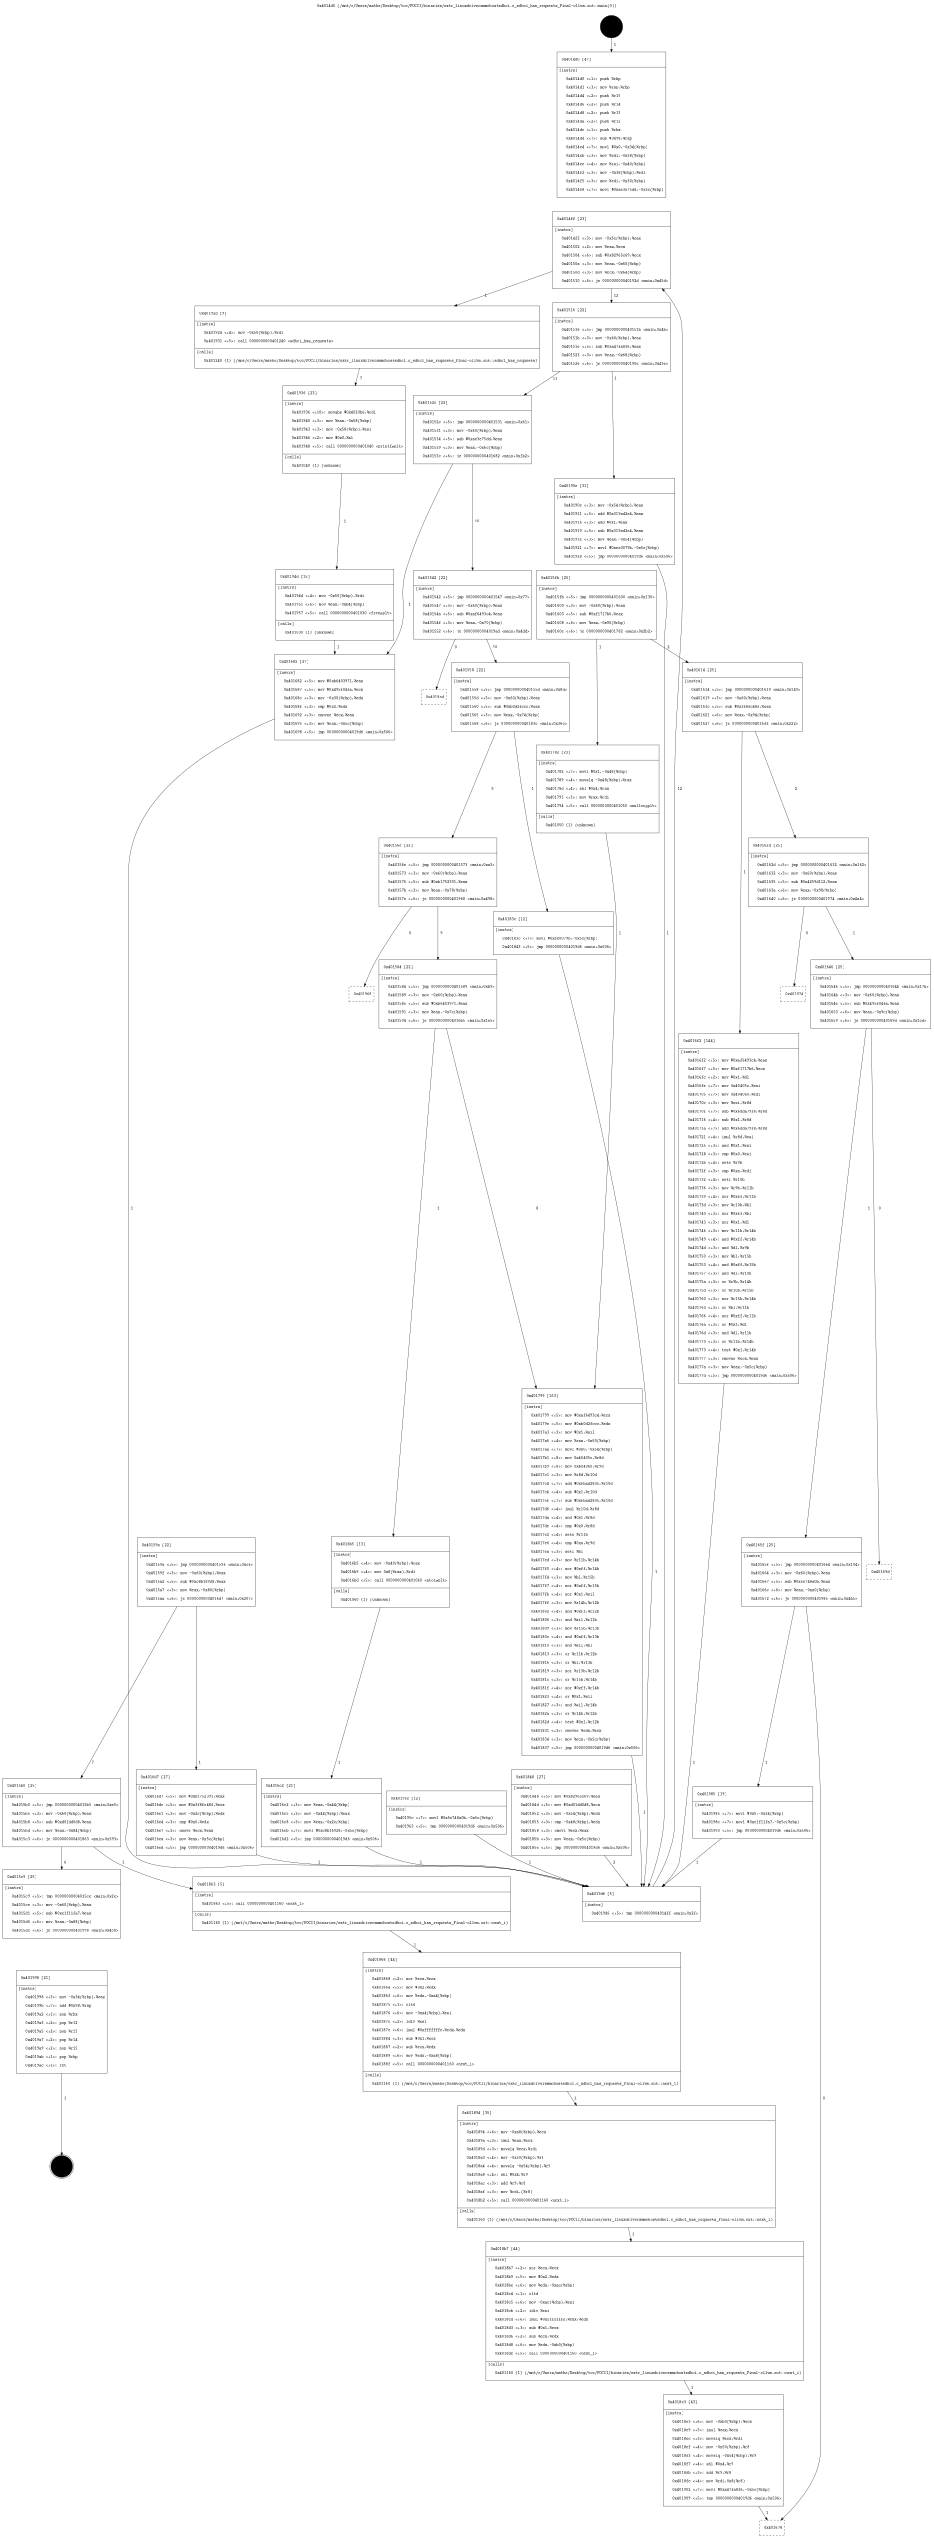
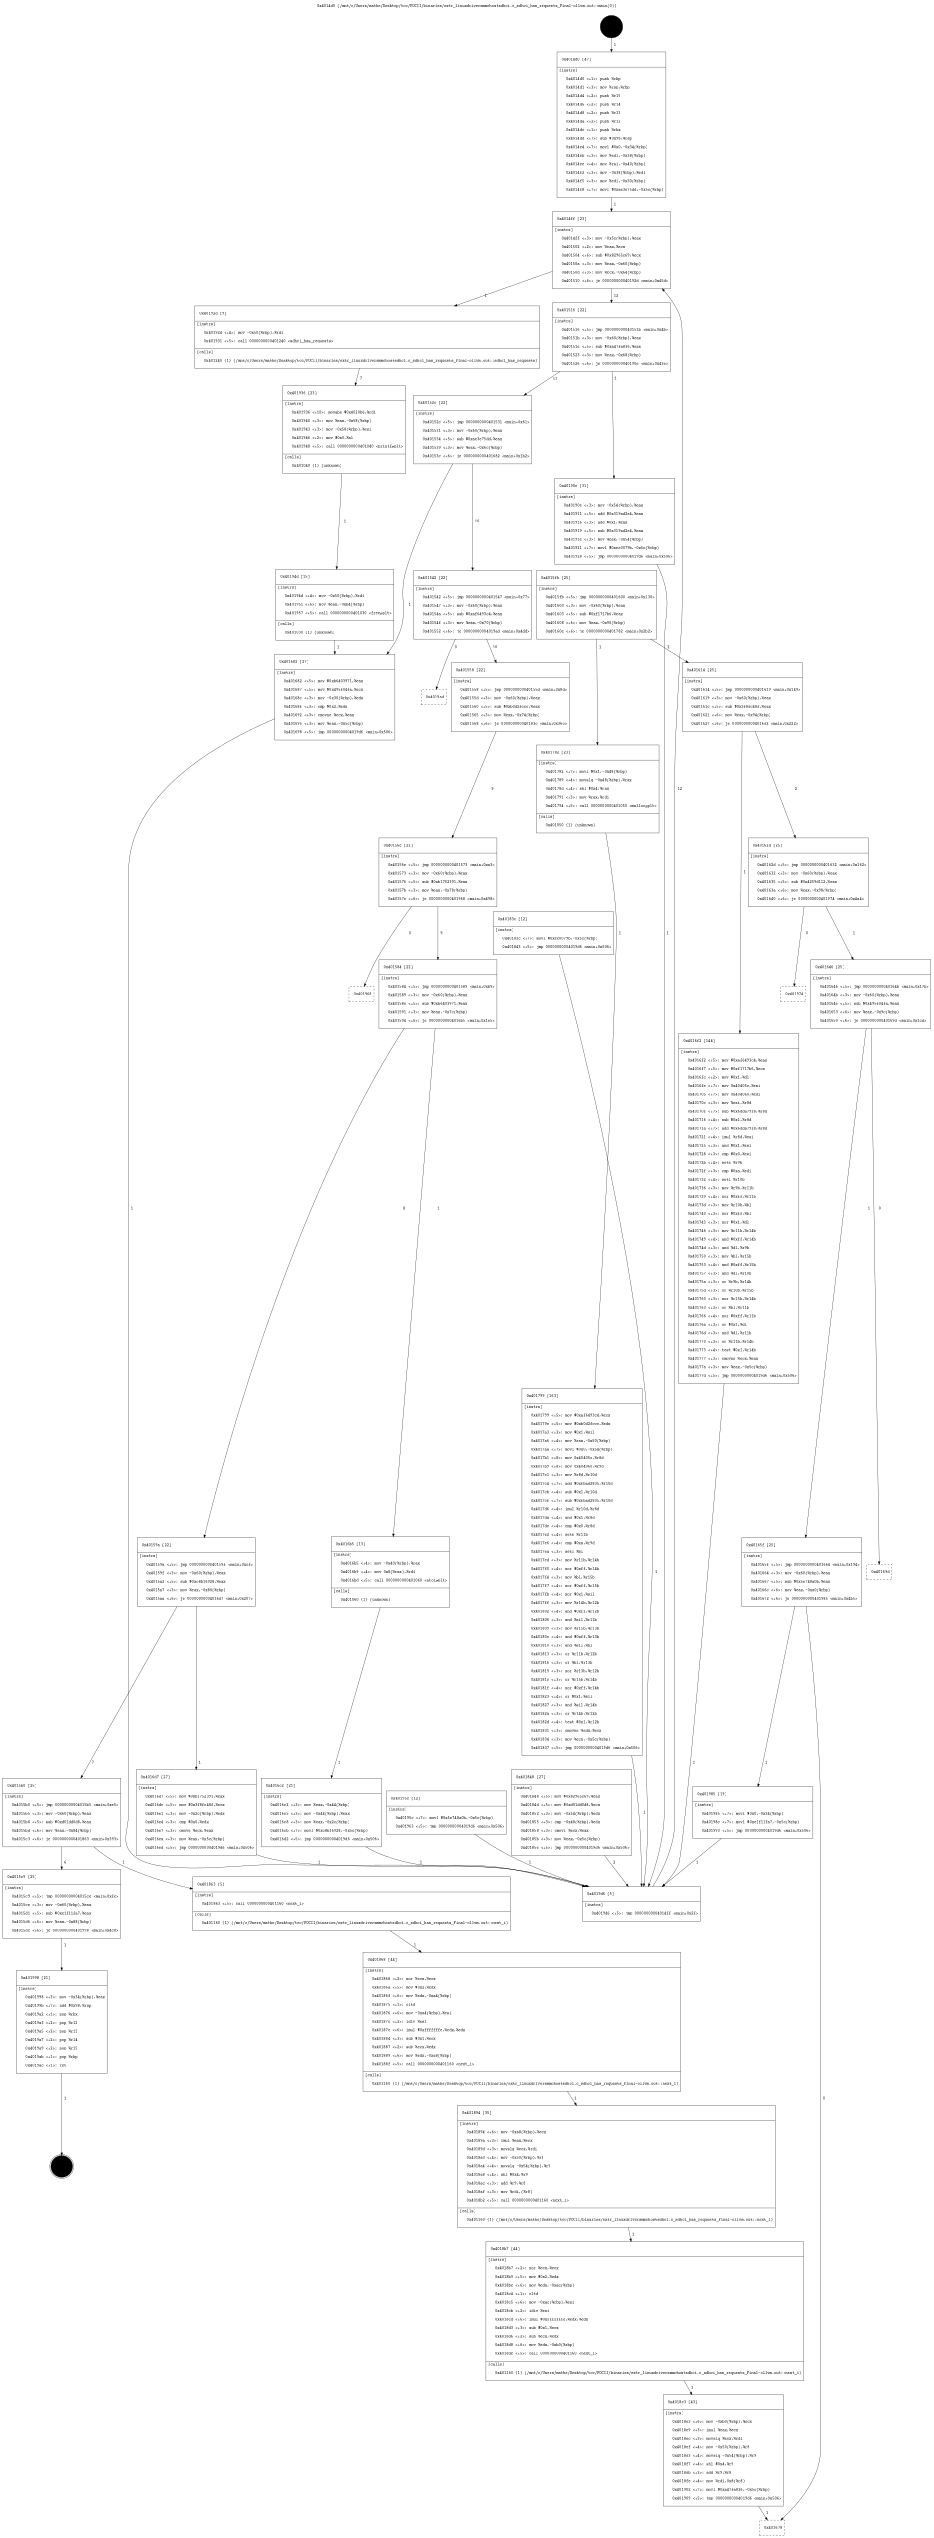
edge "0x4014d0 [47]" -> "0x4014ff [23]": added, label "1"
edge "0x401558 [22]" -> "0x40183c [12]": removed, label "1"
edge "0x401584 [22]" -> "0x401799 [163]": now "0x401584 [22]" -> "0x40159a [22]"
edge "0x4015c9 [25]" -> "0x401998 [21]": added, label "1"
